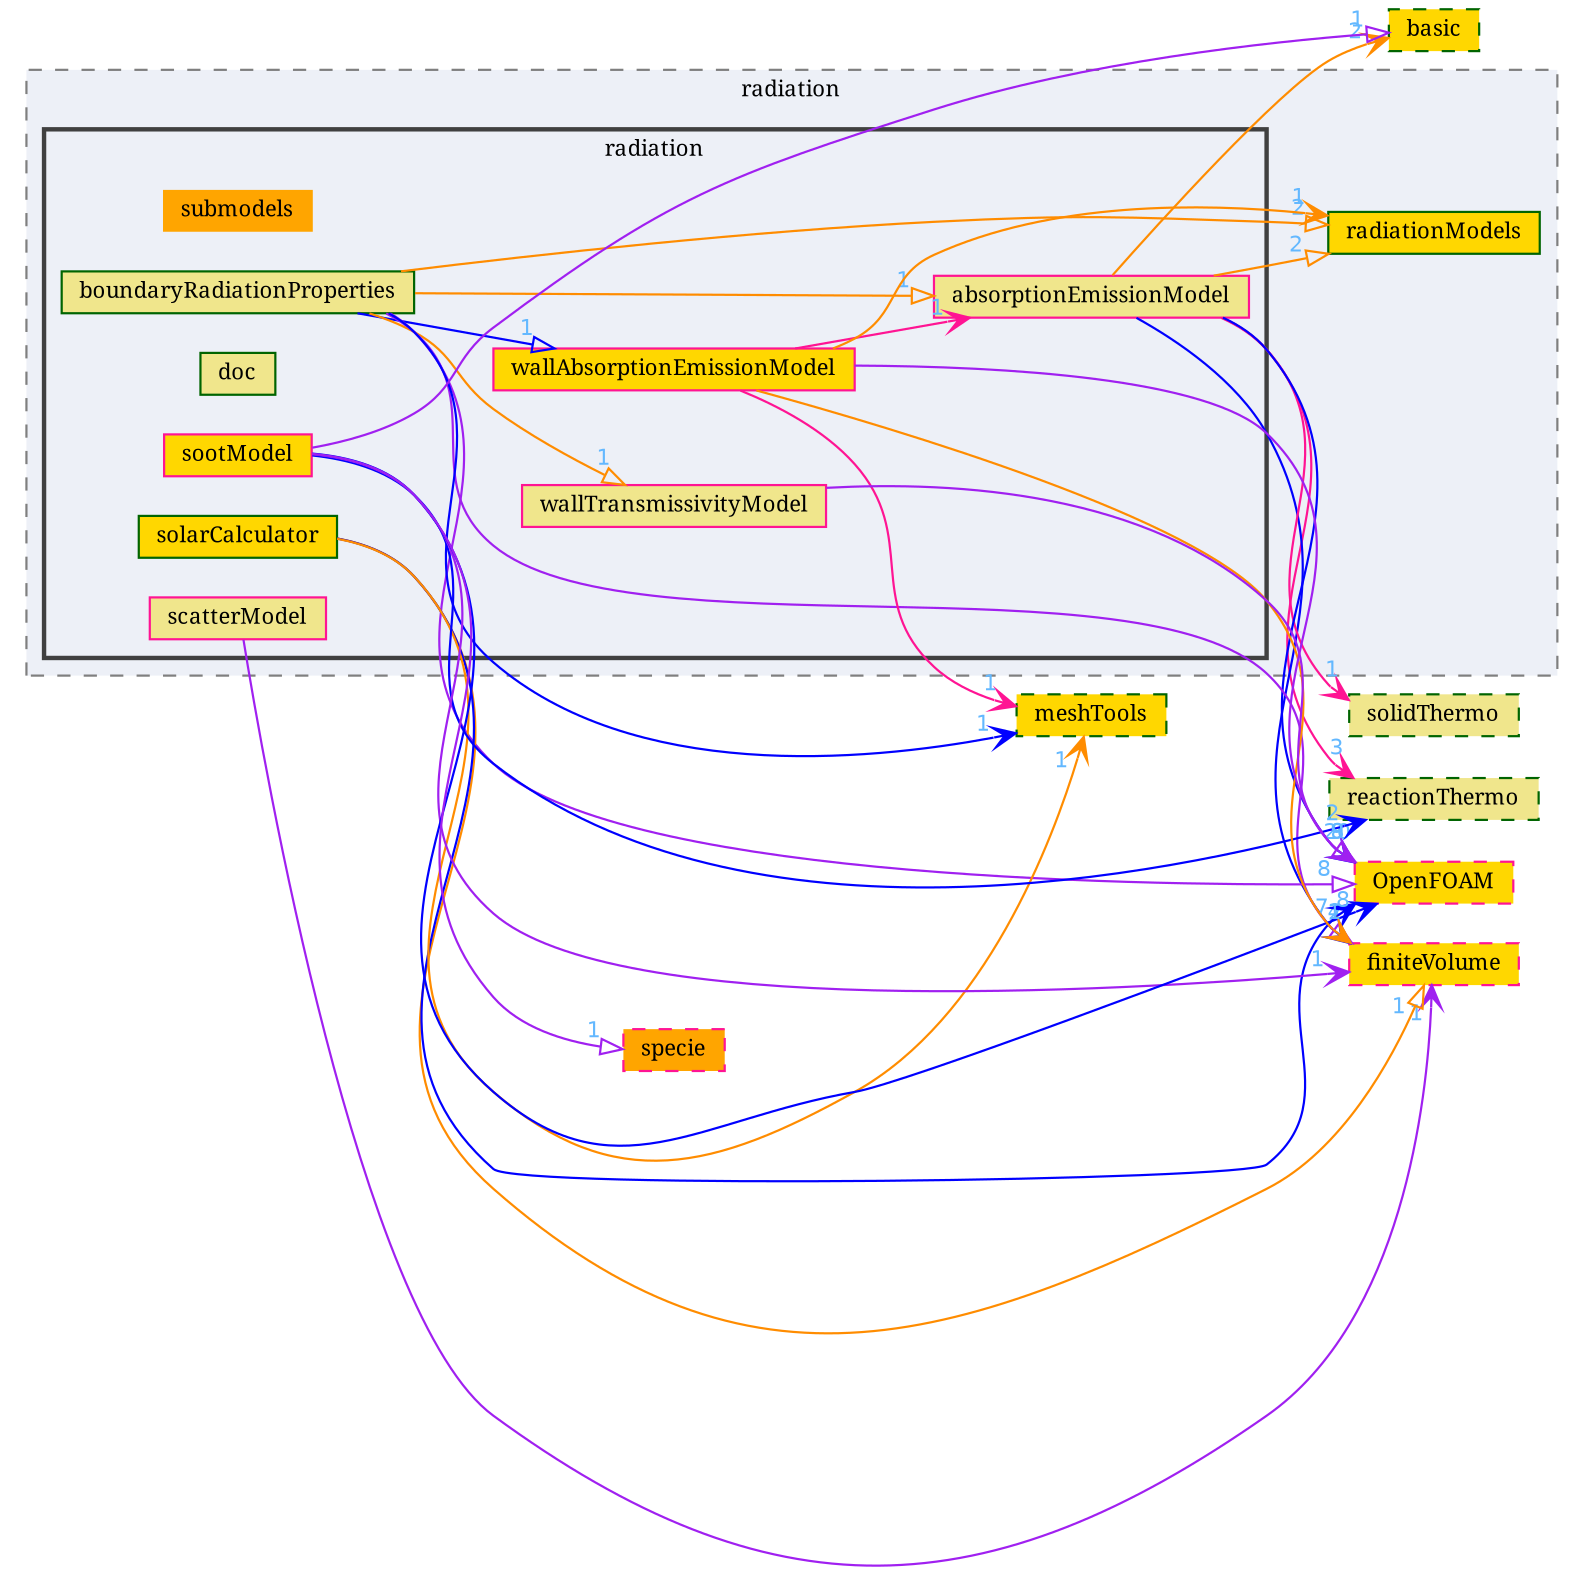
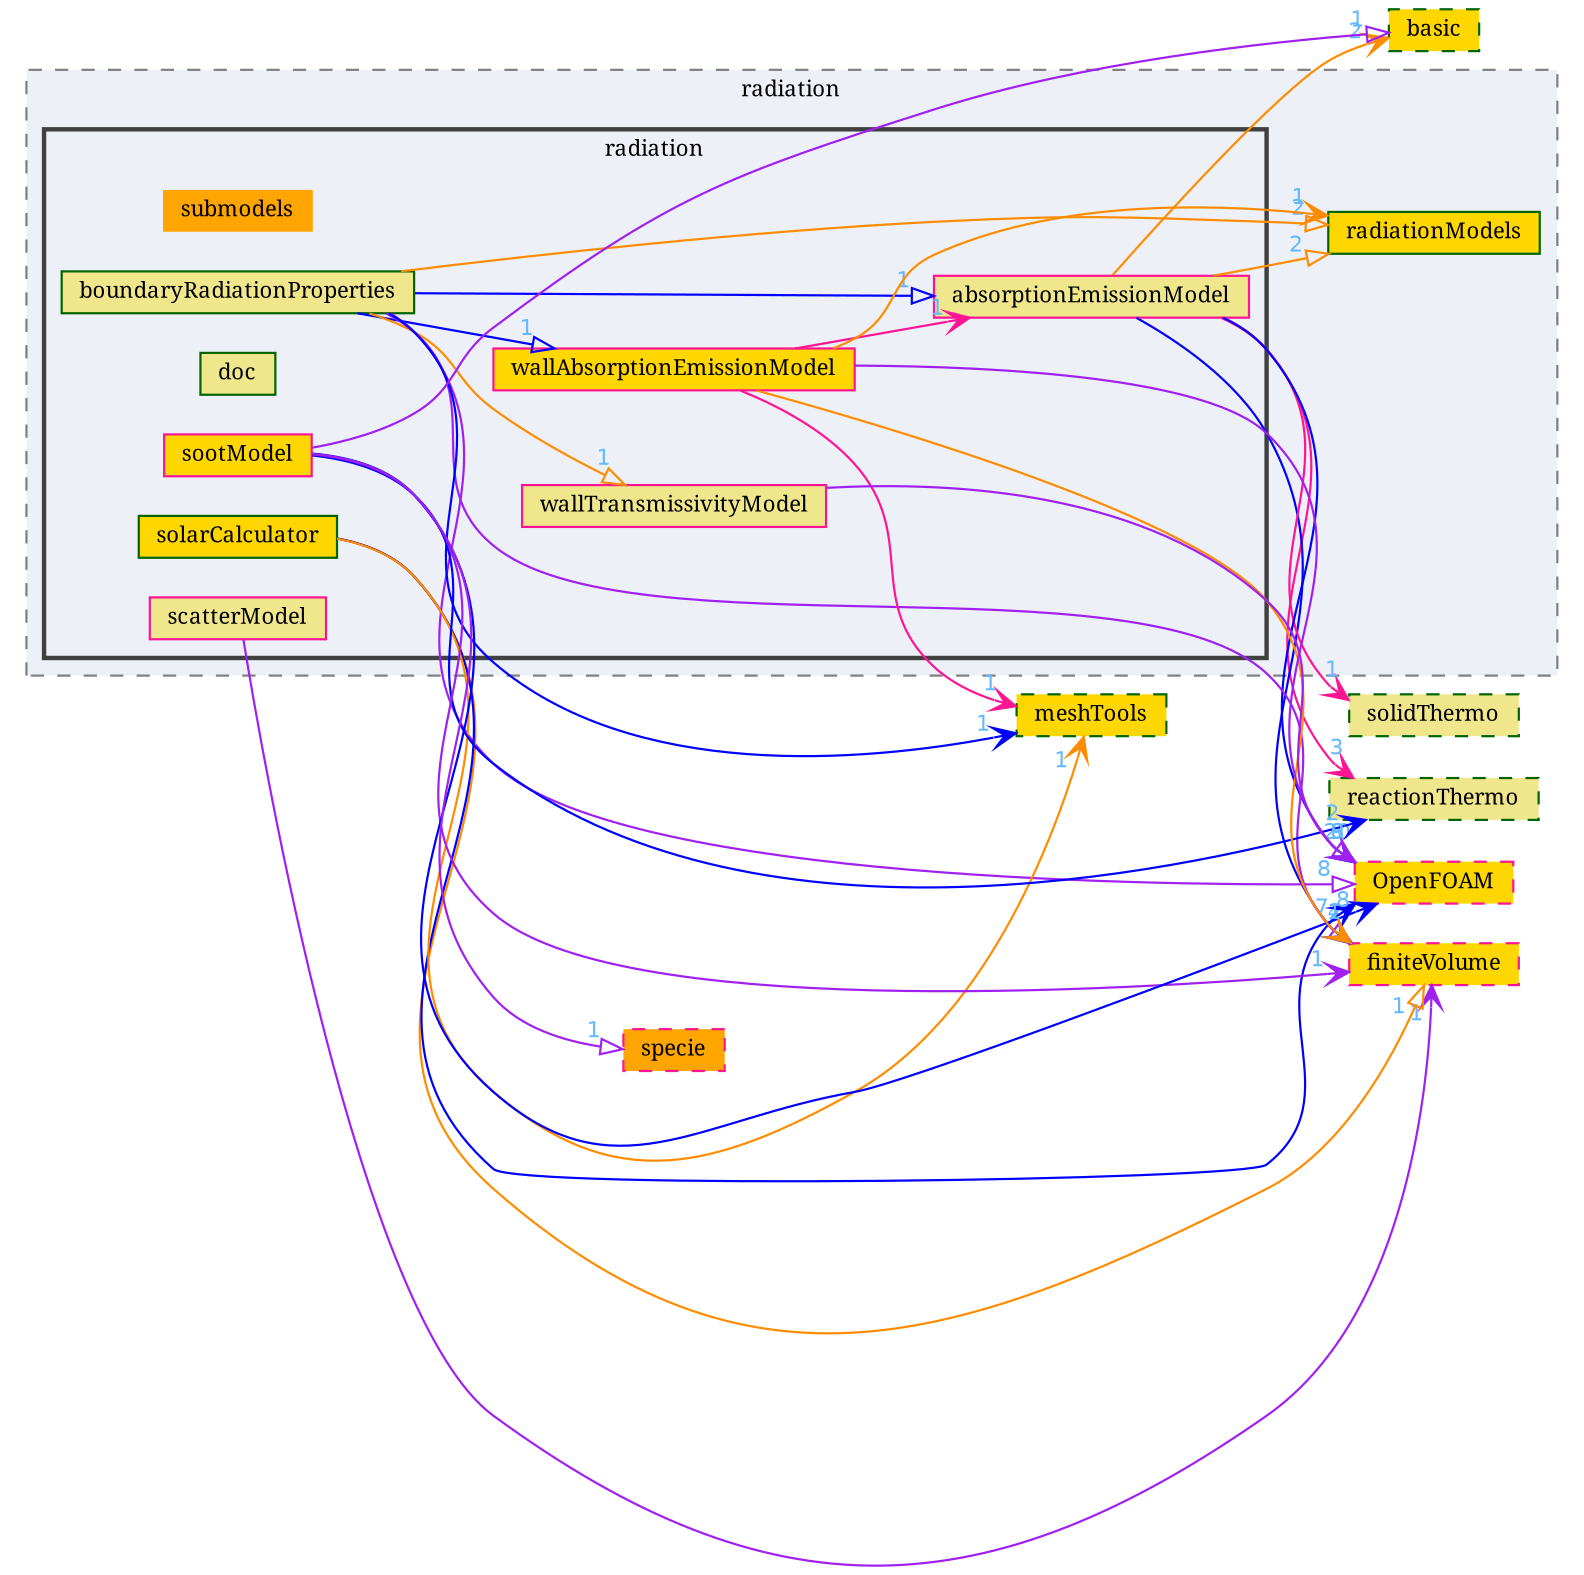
edge "boundaryRadiationProperties" -> "absorptionEmissionModel": color darkorange -> blue
